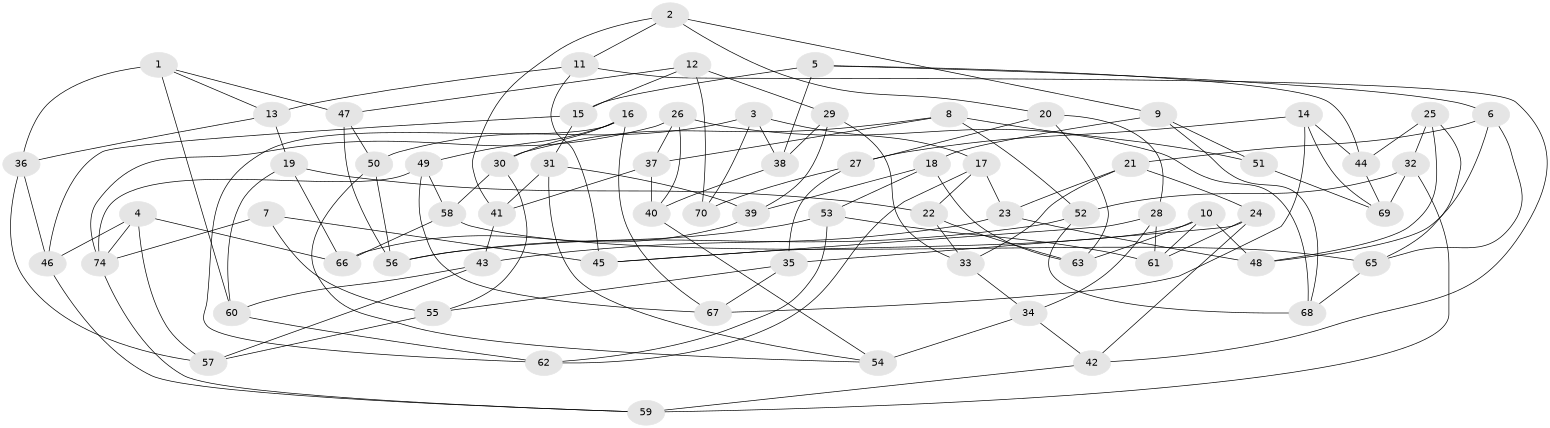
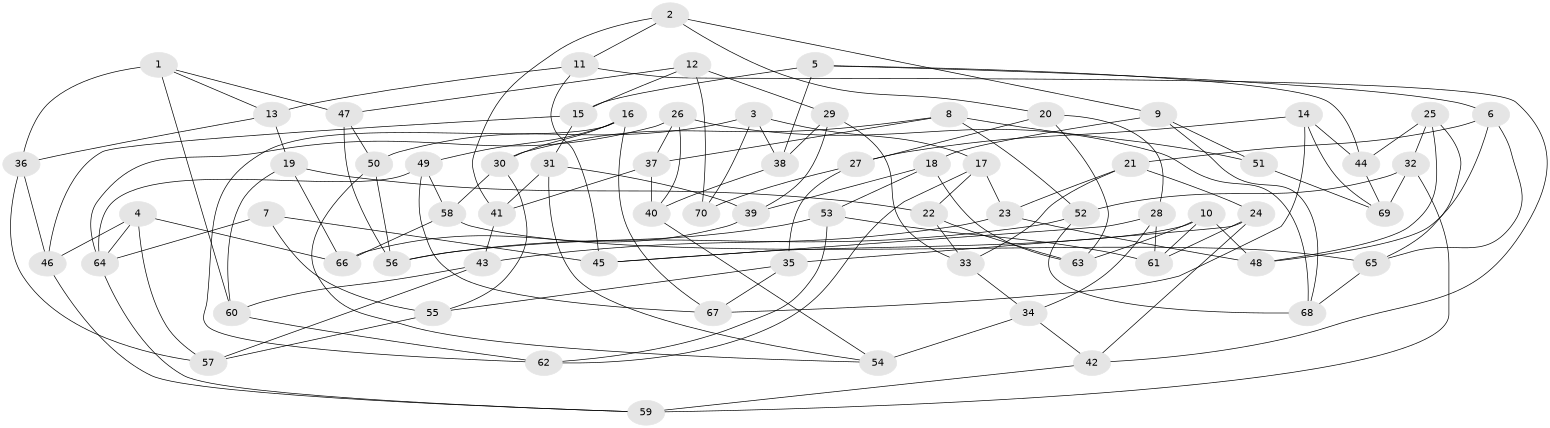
node "74": label "74" -> "64"
